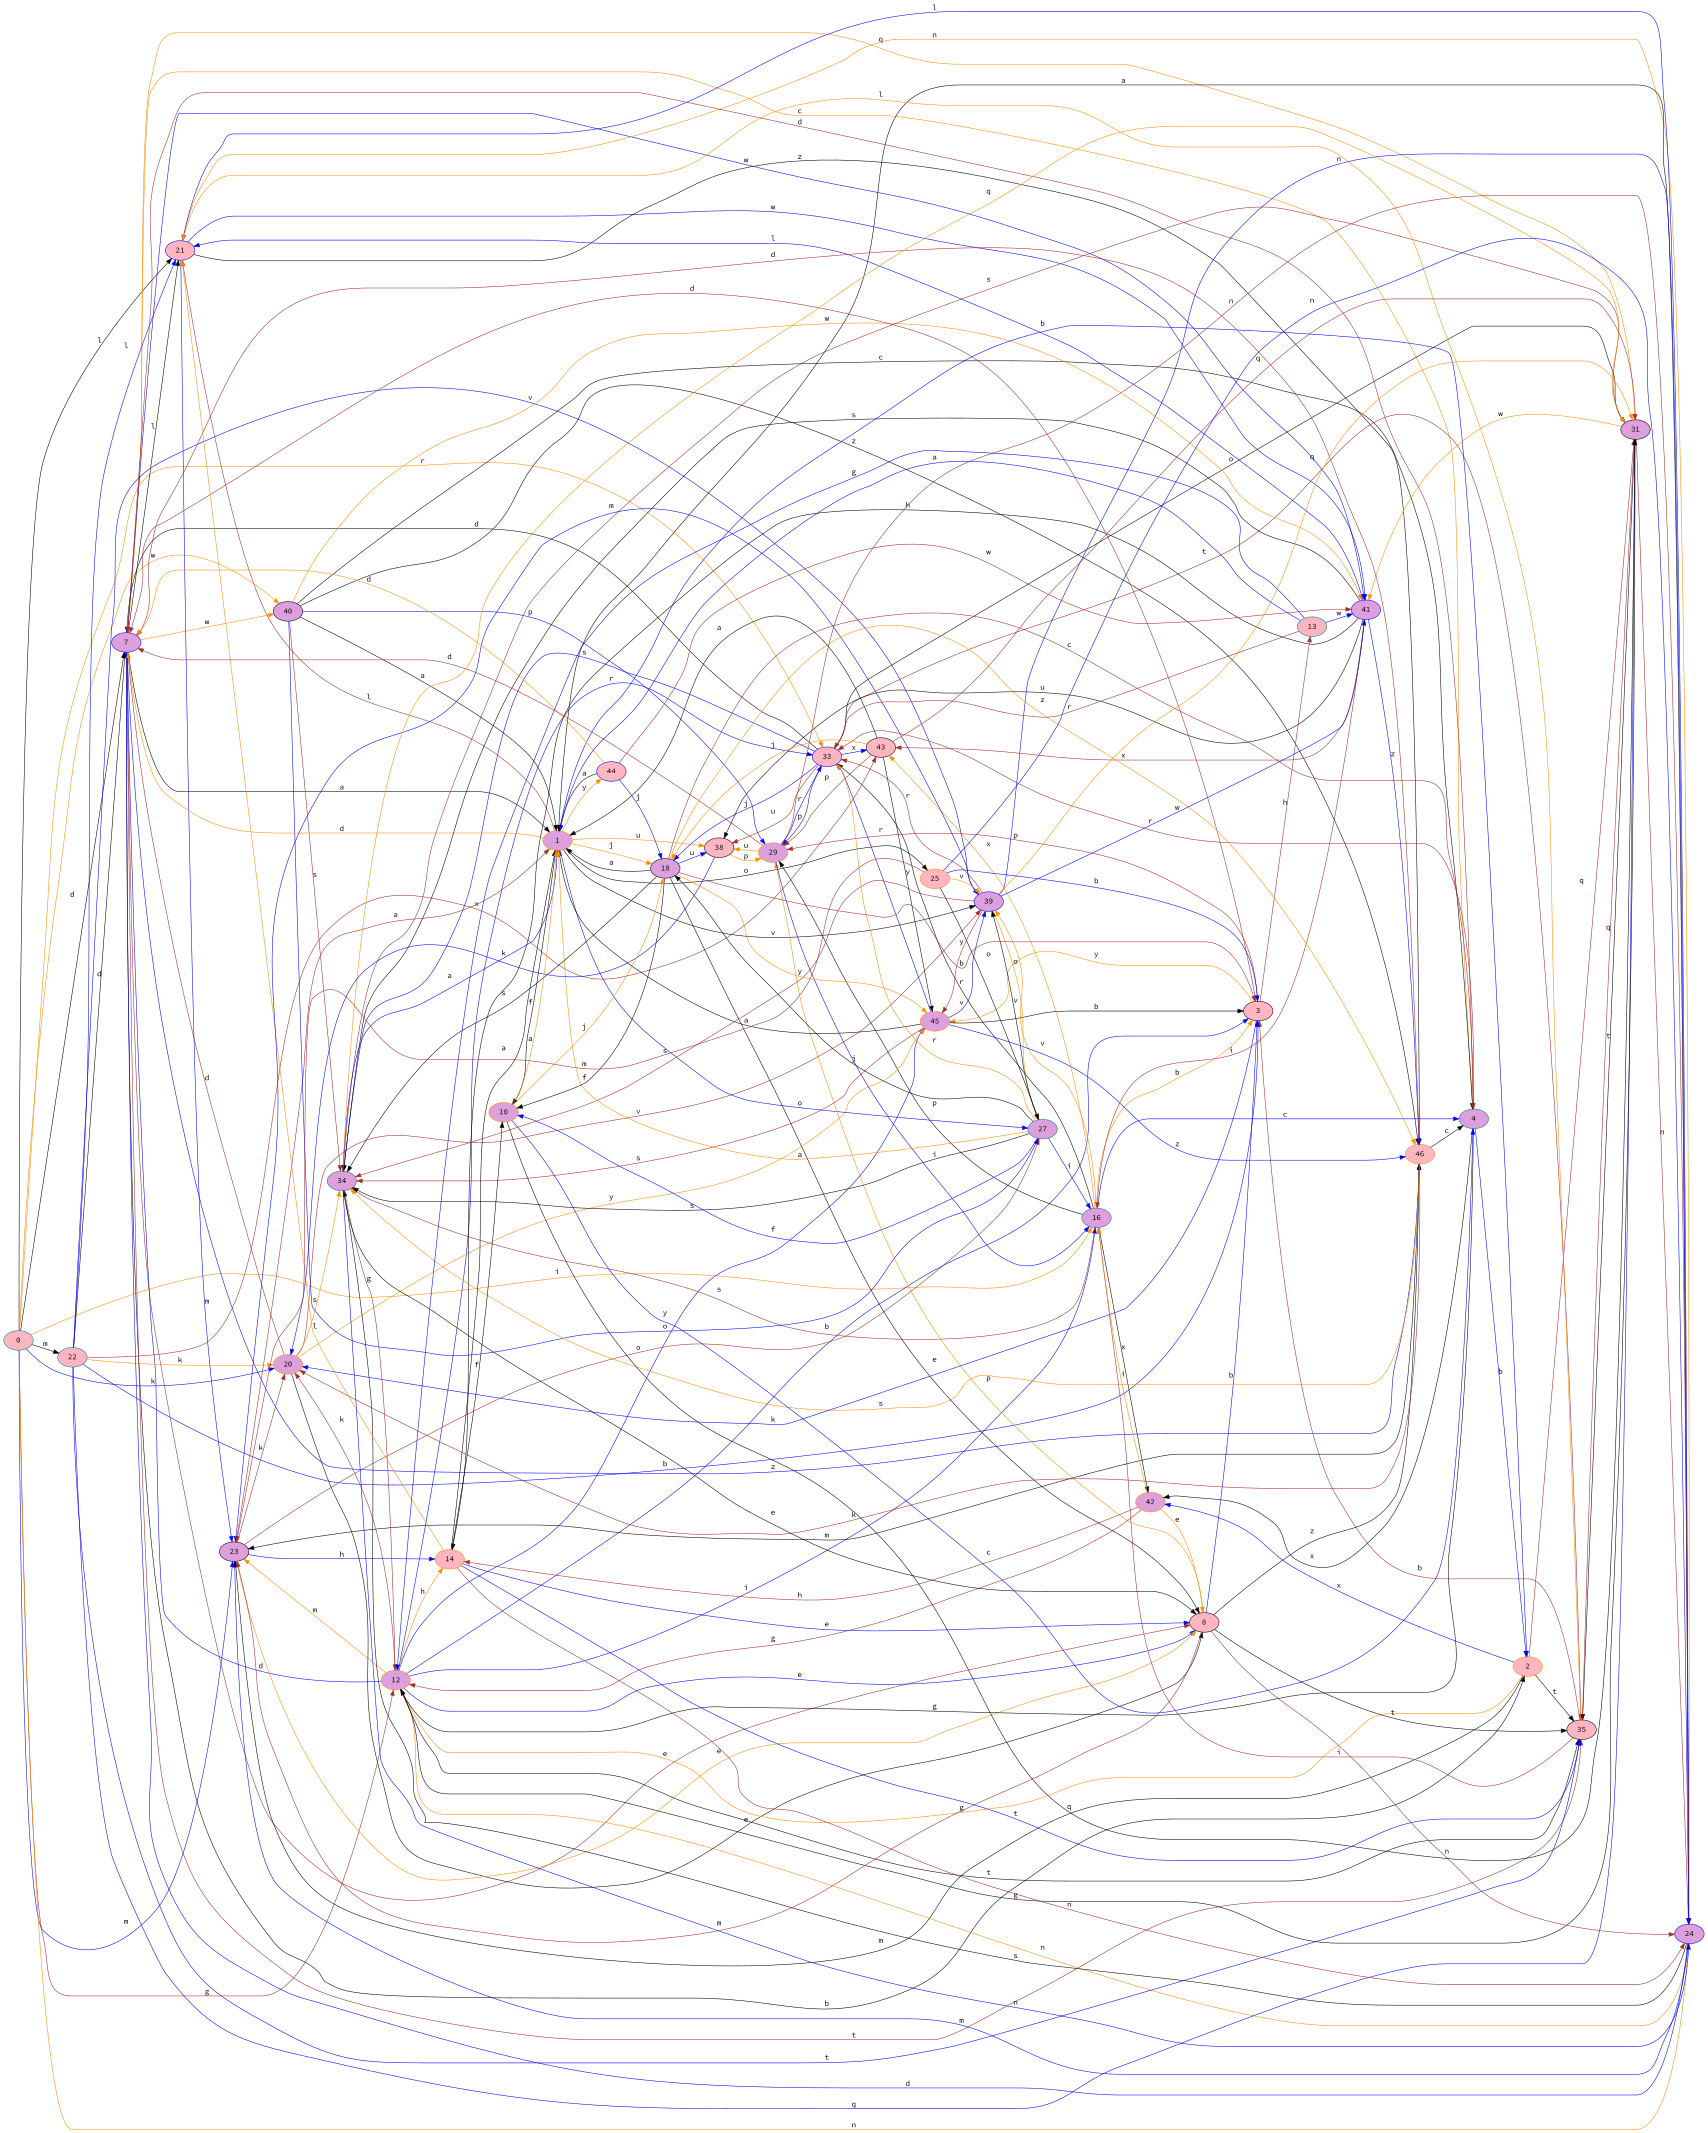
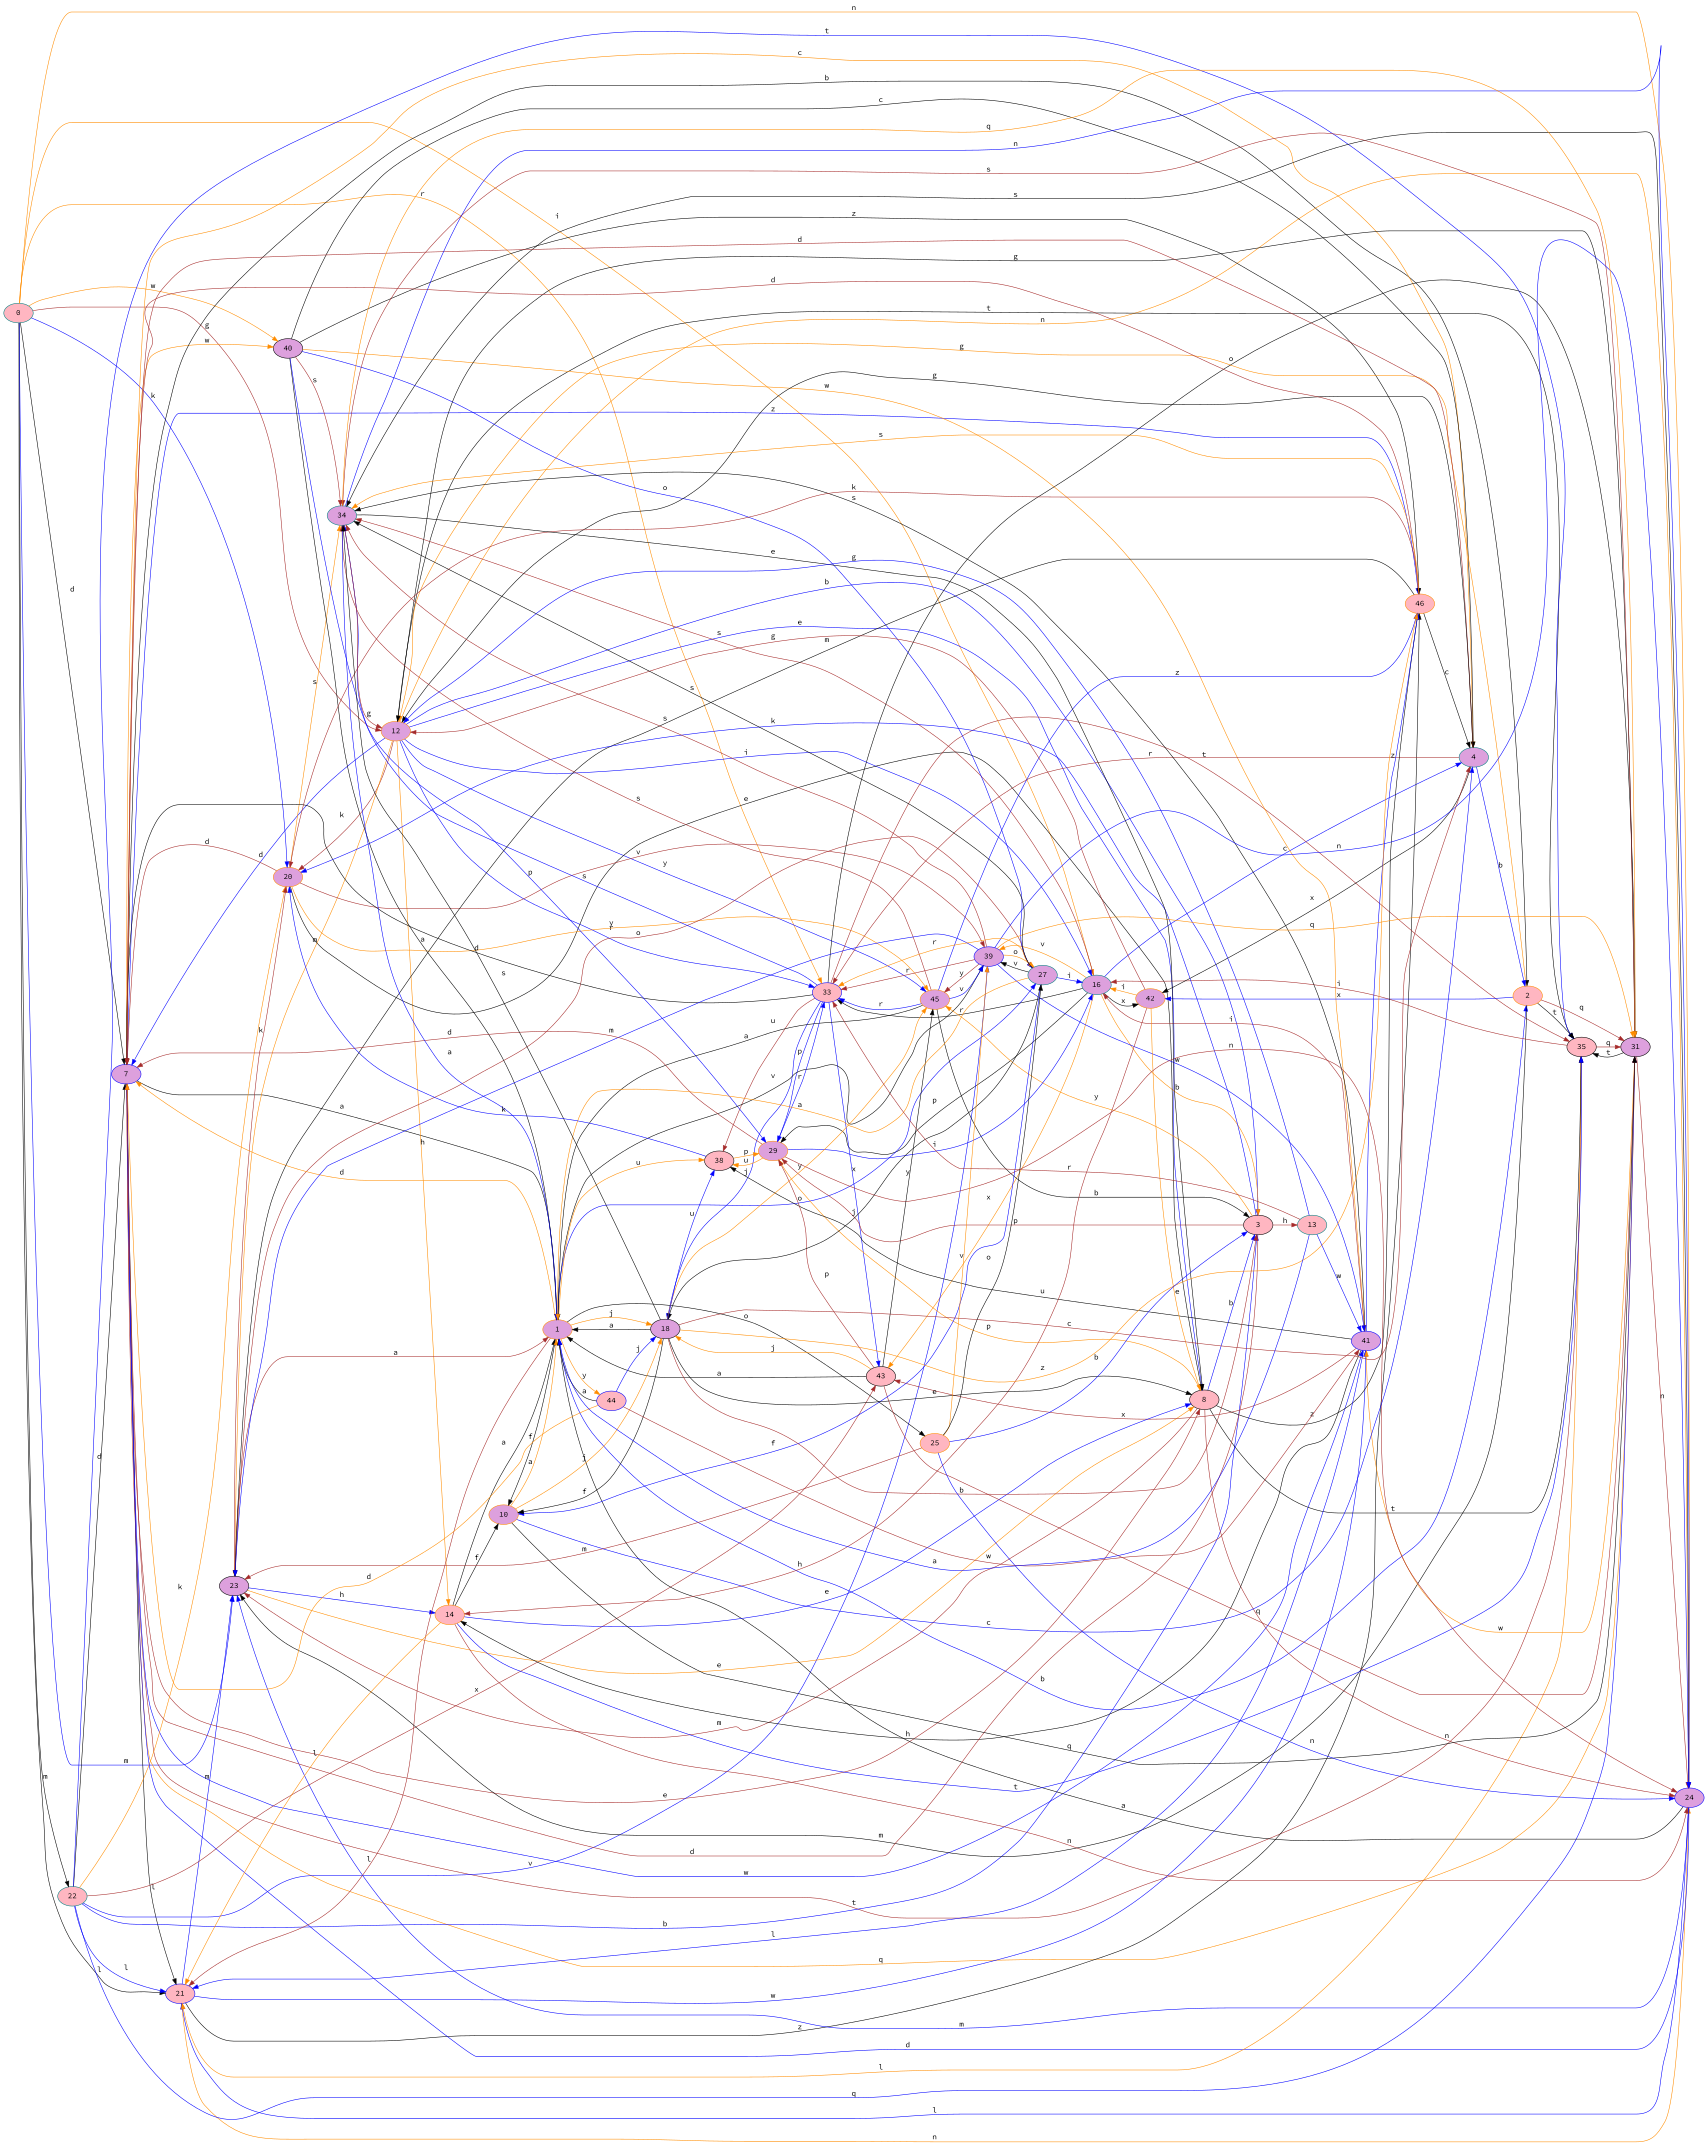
edge "35" -> "3": removed, label "b"
